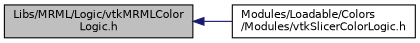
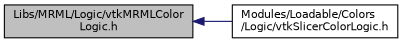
node "Modules/Loadable/Colors /Modules/vtkSlicerColorLogic.h": label "Modules/Loadable/Colors /Modules/vtkSlicerColorLogic.h" -> "Modules/Loadable/Colors /Logic/vtkSlicerColorLogic.h"
